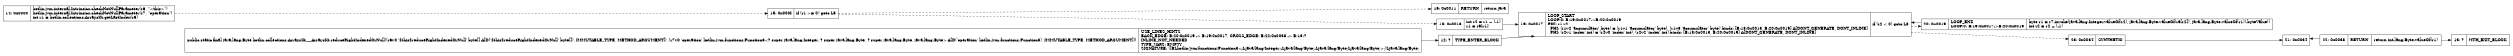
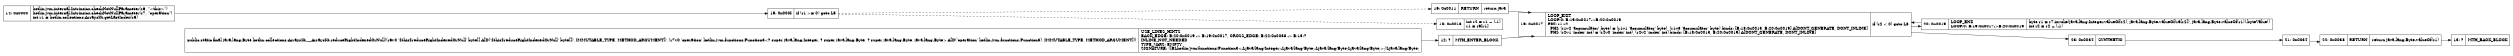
edge "14: 0x0000" -> "15: 0x000f": style dashed -> solid
node "19: 0x0017": text "LOOP_START" -> "LOOP_EXIT"
edge "18: 0x0013" -> "19: 0x0017": now "16: 0x0011" -> "19: 0x0017"
edge "19: 0x0017" -> "20: 0x0019": style dashed -> solid
edge "19: 0x0017" -> "23: 0x0034": style dashed -> solid
edge "22: 0x0038" -> "21: 0x0034": reversed
node "12: ?": text "TYPE_ENTER_BLOCK" -> "MTH_ENTER_BLOCK"
node "22: 0x0038": text "return int.lang.Byte.valueOf(r1)" -> "return java.lang.Byte.valueOf(r1)"
node "13: ?": text "MTH_EXIT_BLOCK" -> "MTH_BACK_BLOCK"
